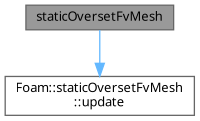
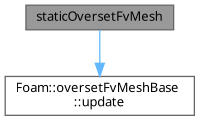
node "Foam::staticOversetFvMesh ::update": label "Foam::staticOversetFvMesh ::update" -> "Foam::oversetFvMeshBase ::update"
